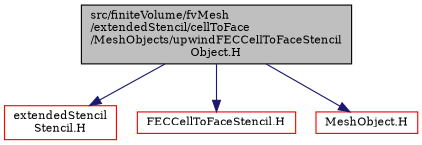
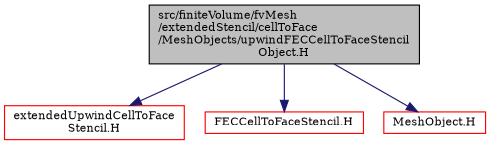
node "extendedStencil Stencil.H": label "extendedStencil Stencil.H" -> "extendedUpwindCellToFace Stencil.H"
